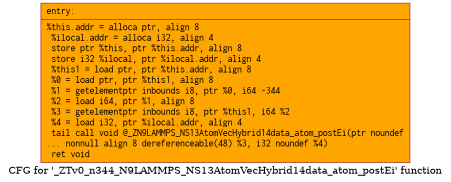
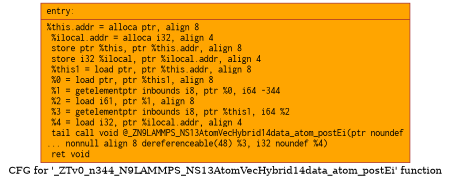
node "entry:": text "%2 = load i64, ptr %1, align 8" -> "%2 = load i61, ptr %1, align 8"
